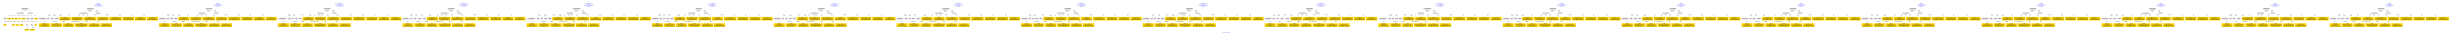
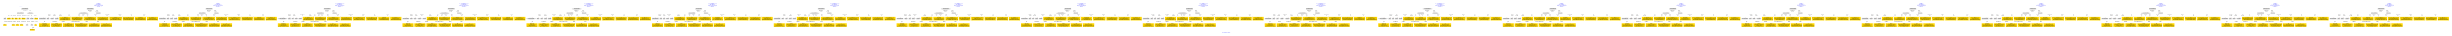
node "birthPlaceLabel": removed
